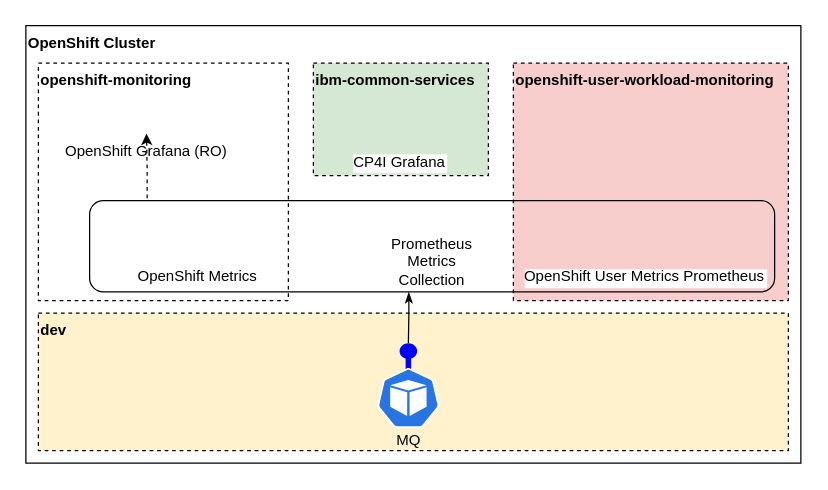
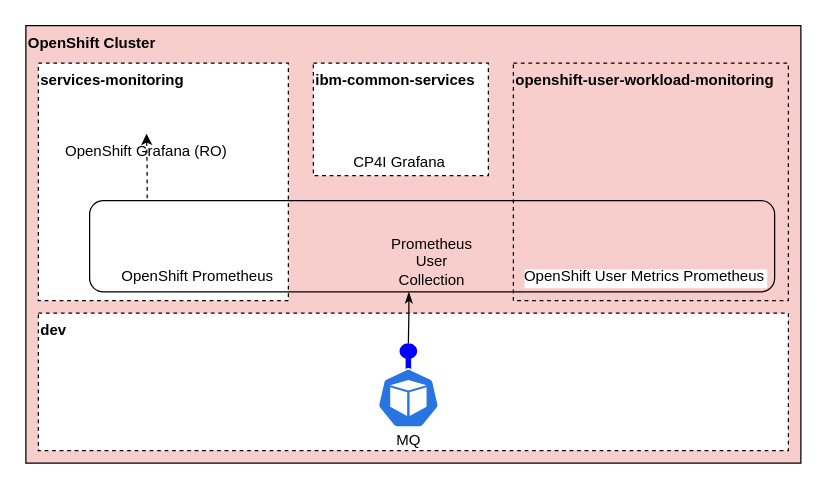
node "openshift-monitoring": label "openshift-monitoring" -> "services-monitoring"
node "ibm-common-services": fillcolor #d5e8d4 -> #ffffff
node "OpenShift Cluster": fillcolor #ffffff -> #f8cecc
node "Prometheus Metrics Collection": label "Prometheus Metrics Collection" -> "Prometheus User Collection"
node "OpenShift Metrics": label "OpenShift Metrics" -> "OpenShift Prometheus"
node "dev": fillcolor #fff2cc -> #ffffff
